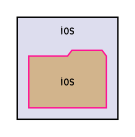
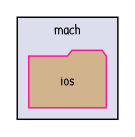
cluster "ios": label "ios" -> "mach"
